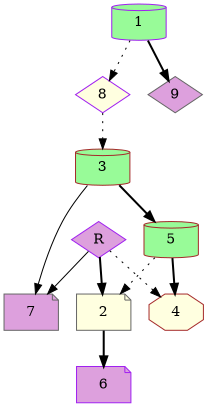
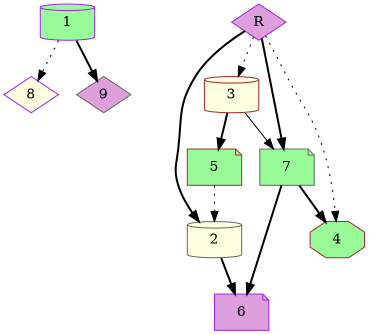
edge "8" -> "3": now "R" -> "3"
node "3": fillcolor palegreen -> lightyellow
edge "7" -> "6": added
node "5": shape cylinder -> note
edge "R" -> "7": style solid -> bold
edge "5" -> "4": now "7" -> "4"
node "7": fillcolor plum -> palegreen
node "2": shape note -> cylinder
node "4": fillcolor lightyellow -> palegreen
